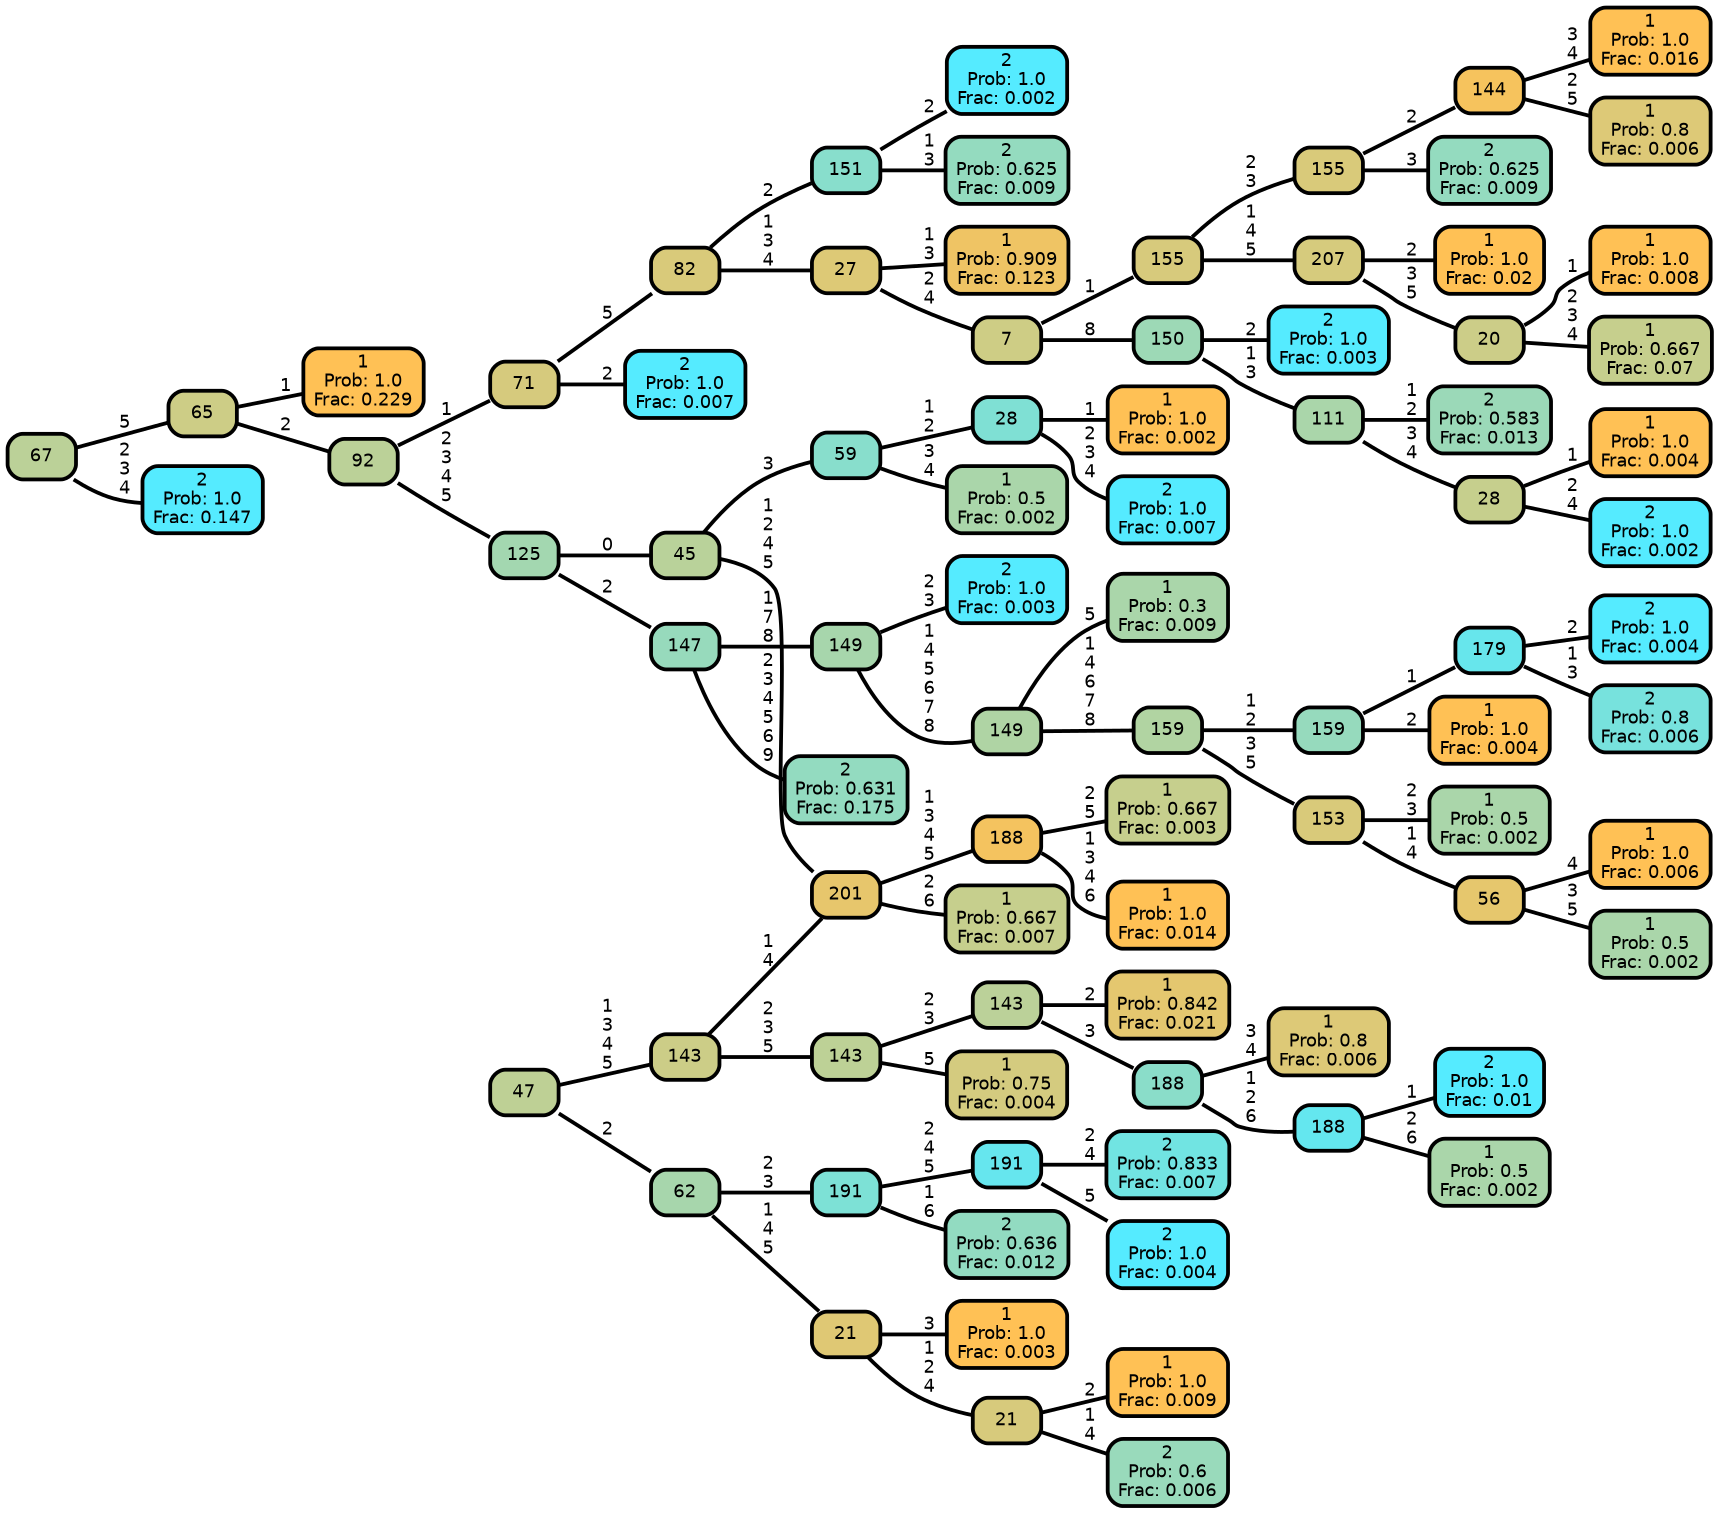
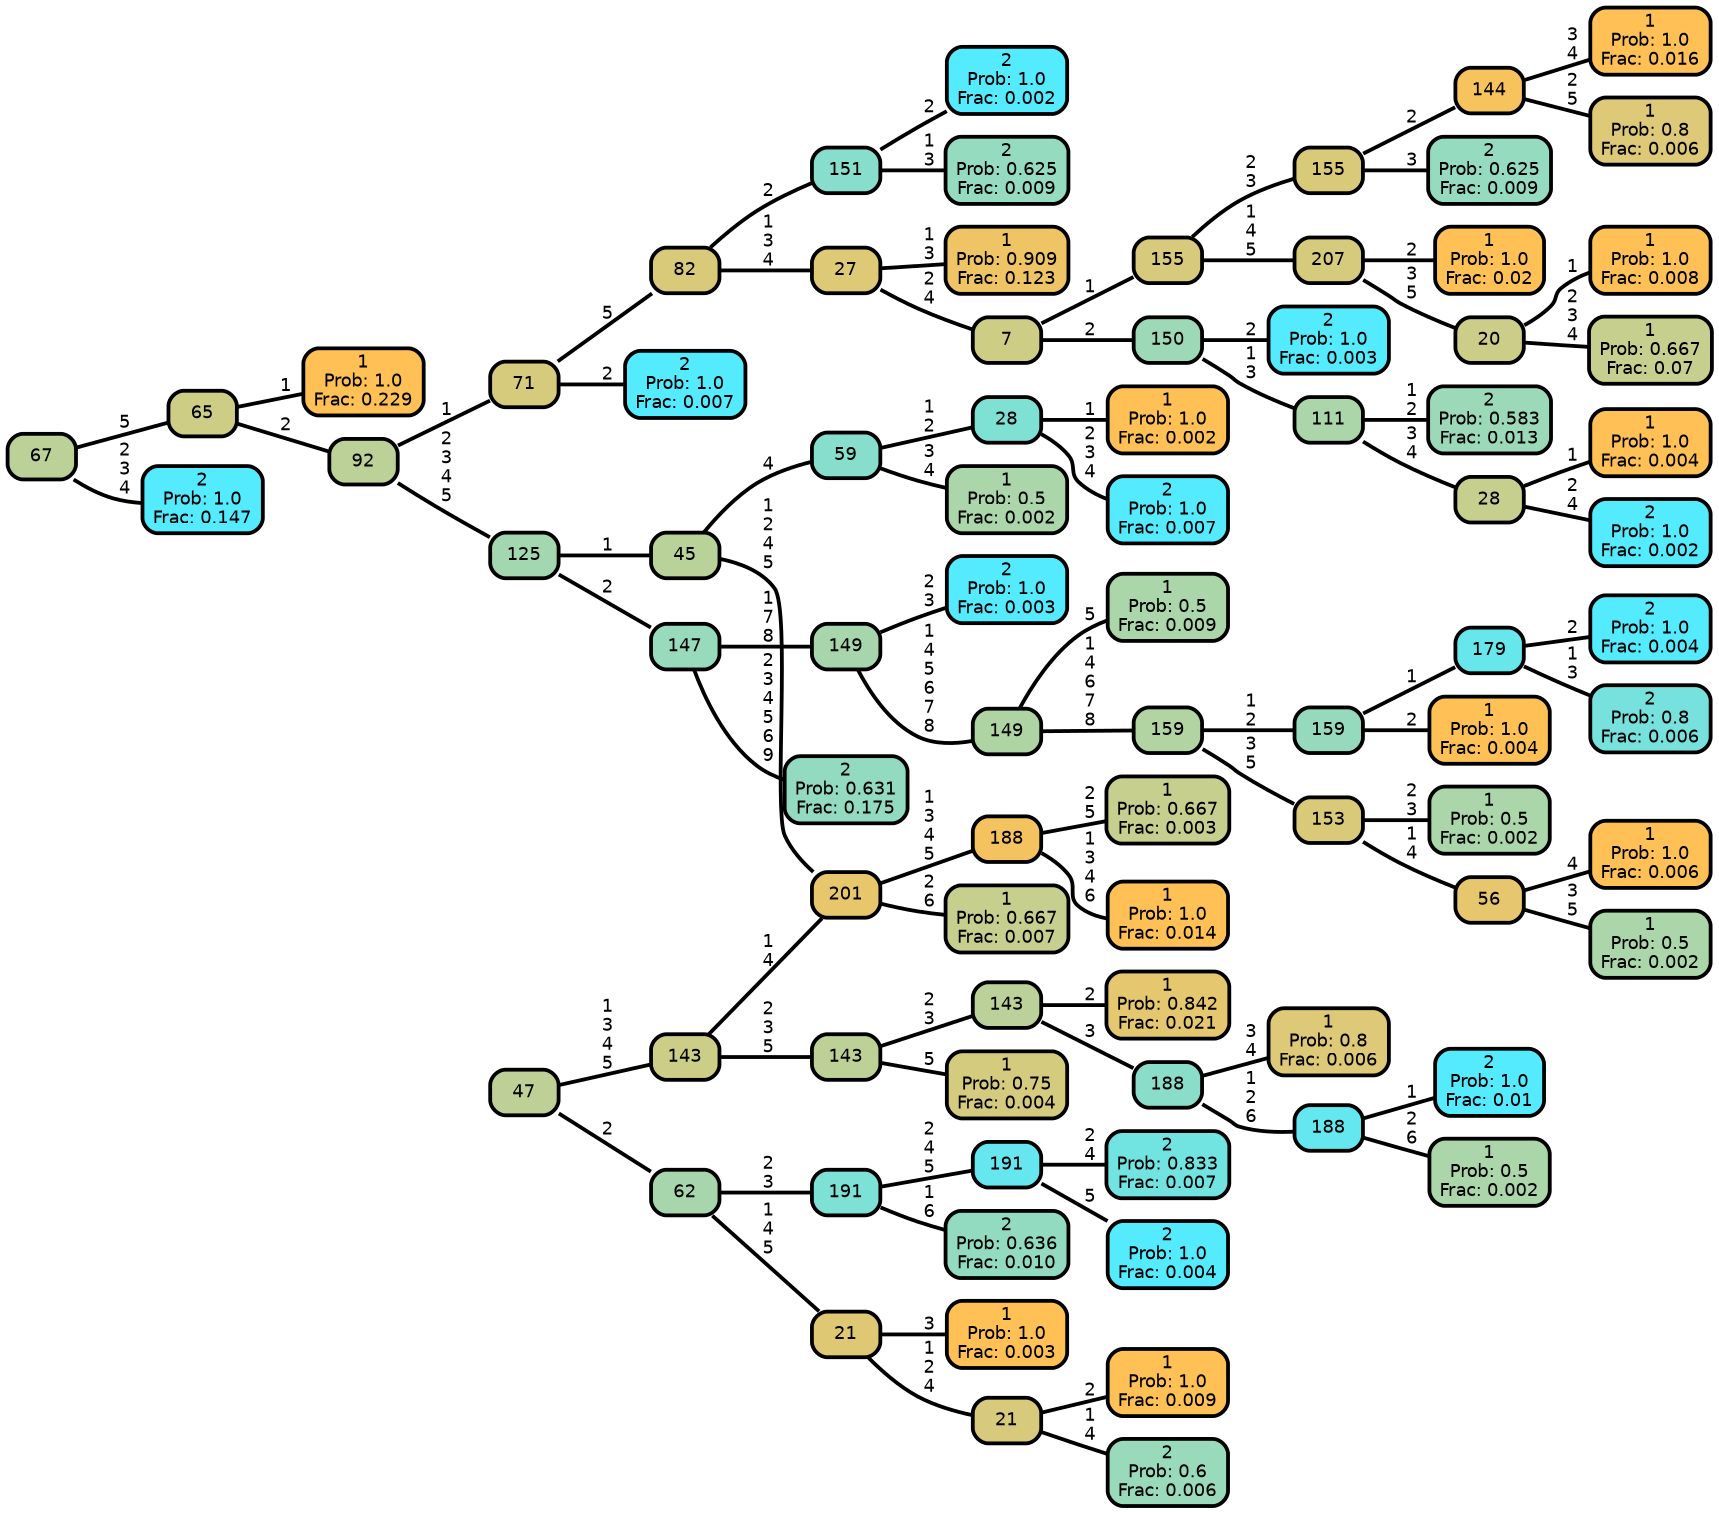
edge "7" -- "150": label " 8" -> " 2"
edge "59" -- "45": label " 3" -> " 4"
edge "125" -- "45": label " 0" -> " 1"
node "1 Prob: 0.3 Frac: 0.009": label "1 Prob: 0.3 Frac: 0.009" -> "1 Prob: 0.5 Frac: 0.009"
node "2 Prob: 0.636 Frac: 0.012": label "2 Prob: 0.636 Frac: 0.012" -> "2 Prob: 0.636 Frac: 0.010"
